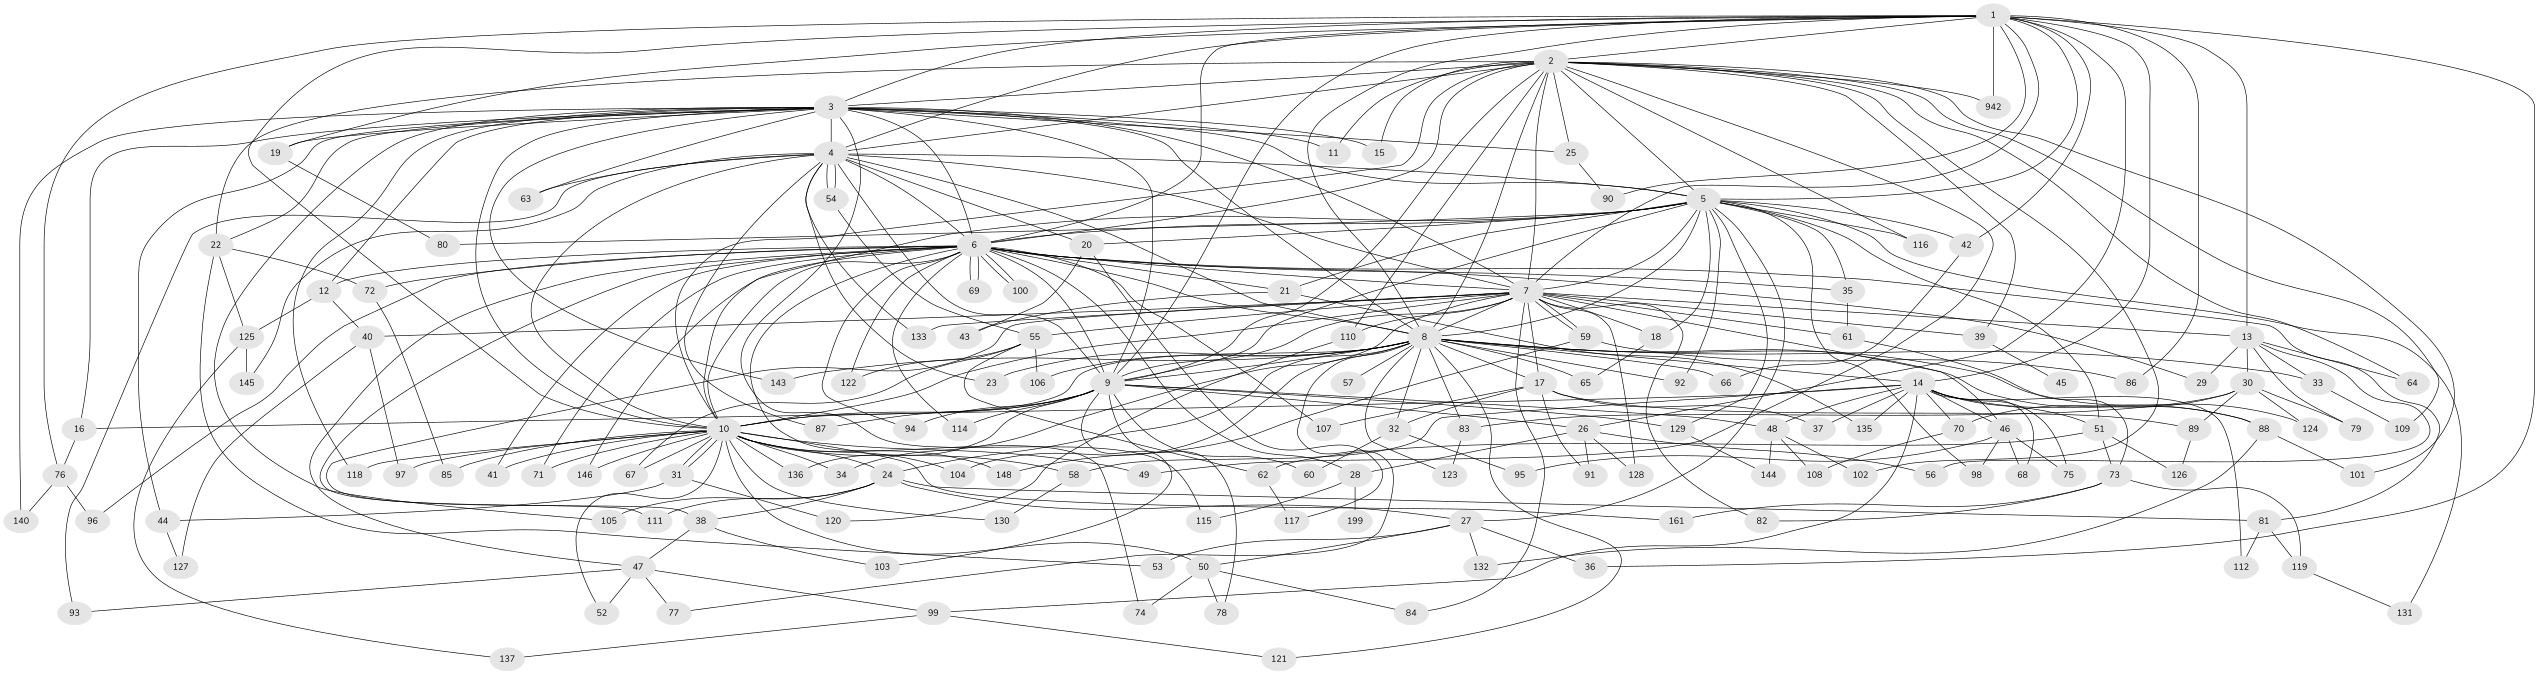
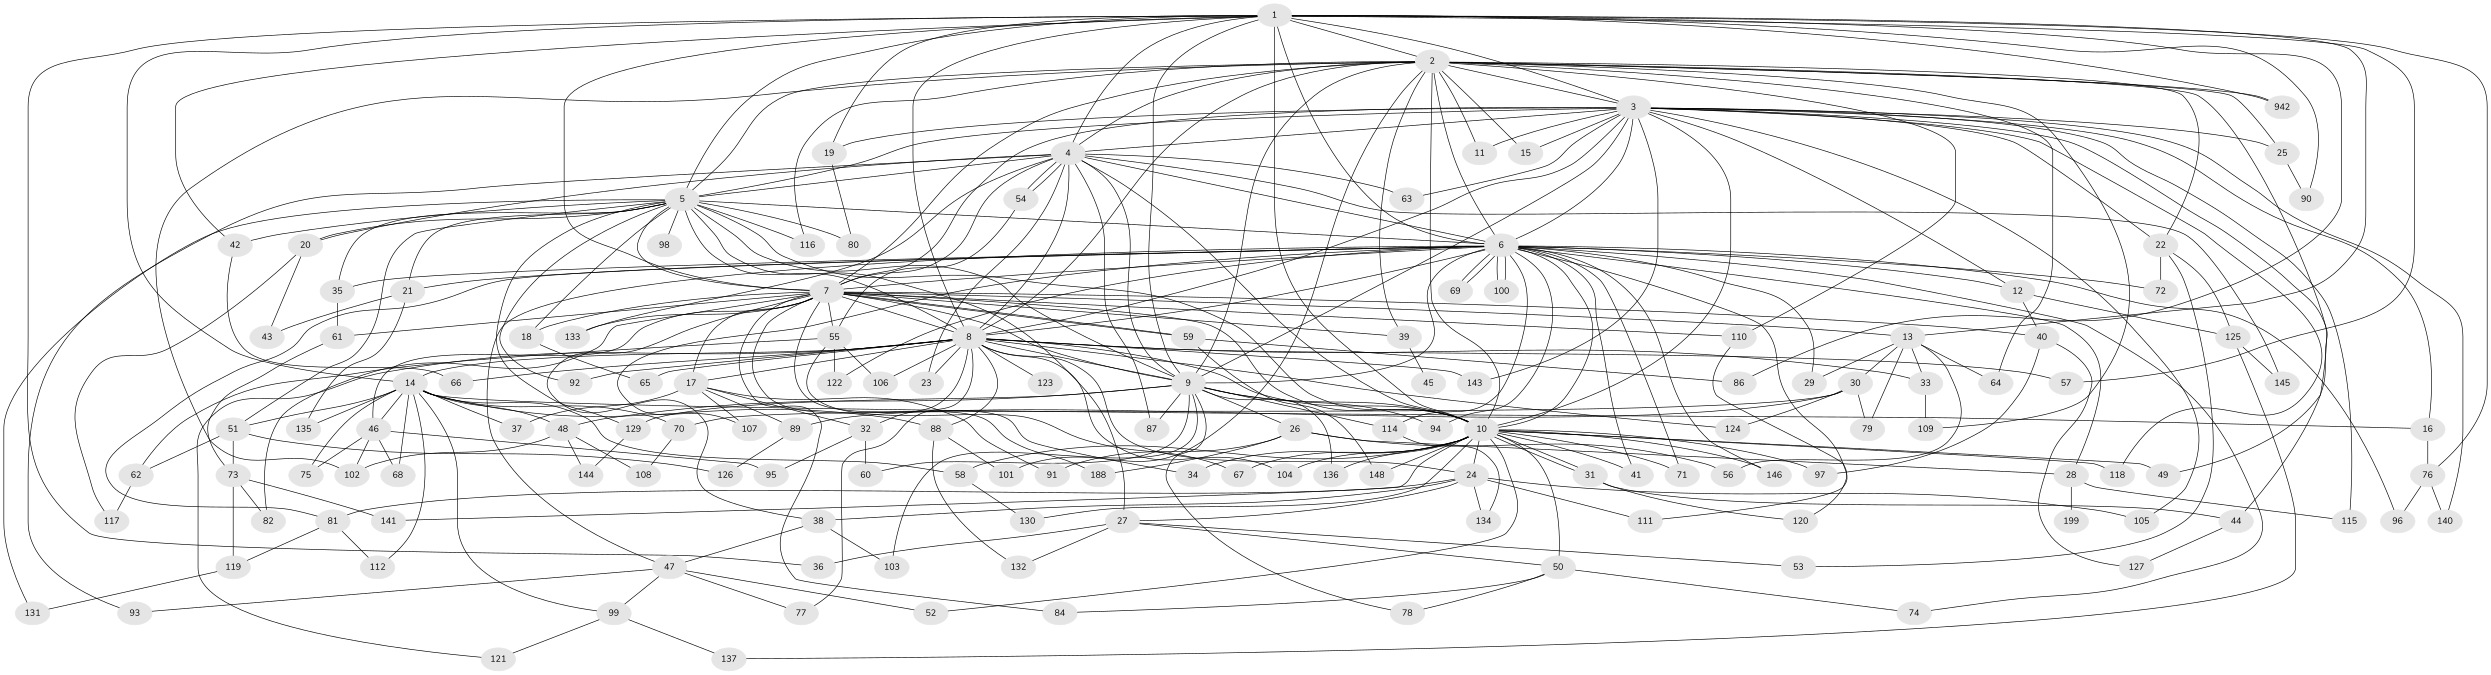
edge "1" -- "26": now "1" -- "57"
node "83": removed
edge "46" -- "98": now "46" -- "102"
node "85": removed
node "128": label "128" -> "188"
node "134": added
node "161": label "161" -> "141"
